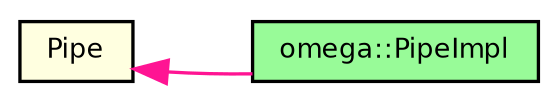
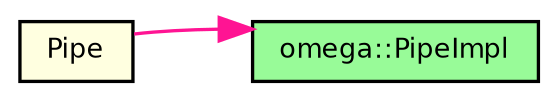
edge "omega::PipeImpl" -> "Pipe": reversed
